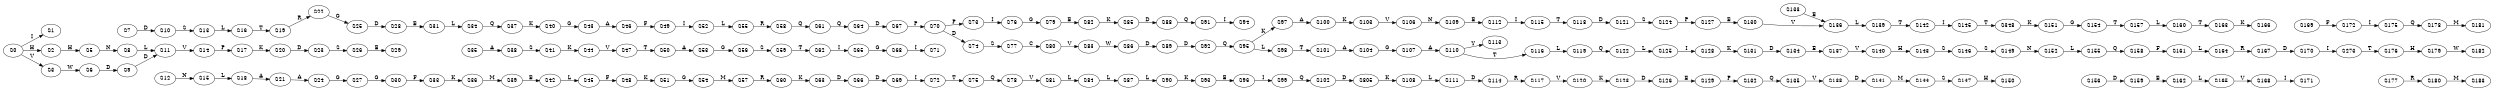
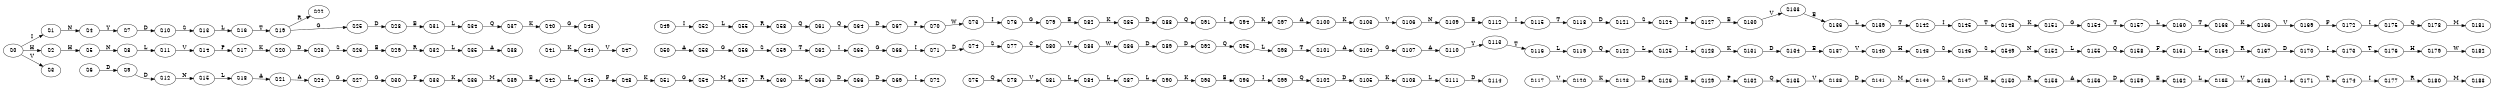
edge "S22" -> "S25": now "S19" -> "S25"
edge "S70" -> "S73": label "P" -> "W"
edge "S130" -> "S136": now "S130" -> "S133"
node "S348": label "S348" -> "S148"
edge "S166" -> "S169": added, label "V"
node "S46": removed
node "S4": added
edge "S70" -> "S74": now "S71" -> "S74"
edge "S95" -> "S97": now "S94" -> "S97"
node "S32": added
edge "S38" -> "S41": removed, label "S"
edge "S47" -> "S50": removed, label "T"
node "S149": label "S149" -> "S549"
node "S273": label "S273" -> "S173"
edge "S110" -> "S116": now "S113" -> "S116"
edge "S9" -> "S11": now "S9" -> "S12"
edge "S3" -> "S6": removed, label "W"
edge "S72" -> "S75": removed, label "T"
node "S805": label "S805" -> "S105"
edge "S114" -> "S117": removed, label "R"
node "S153": added
node "S174": added
